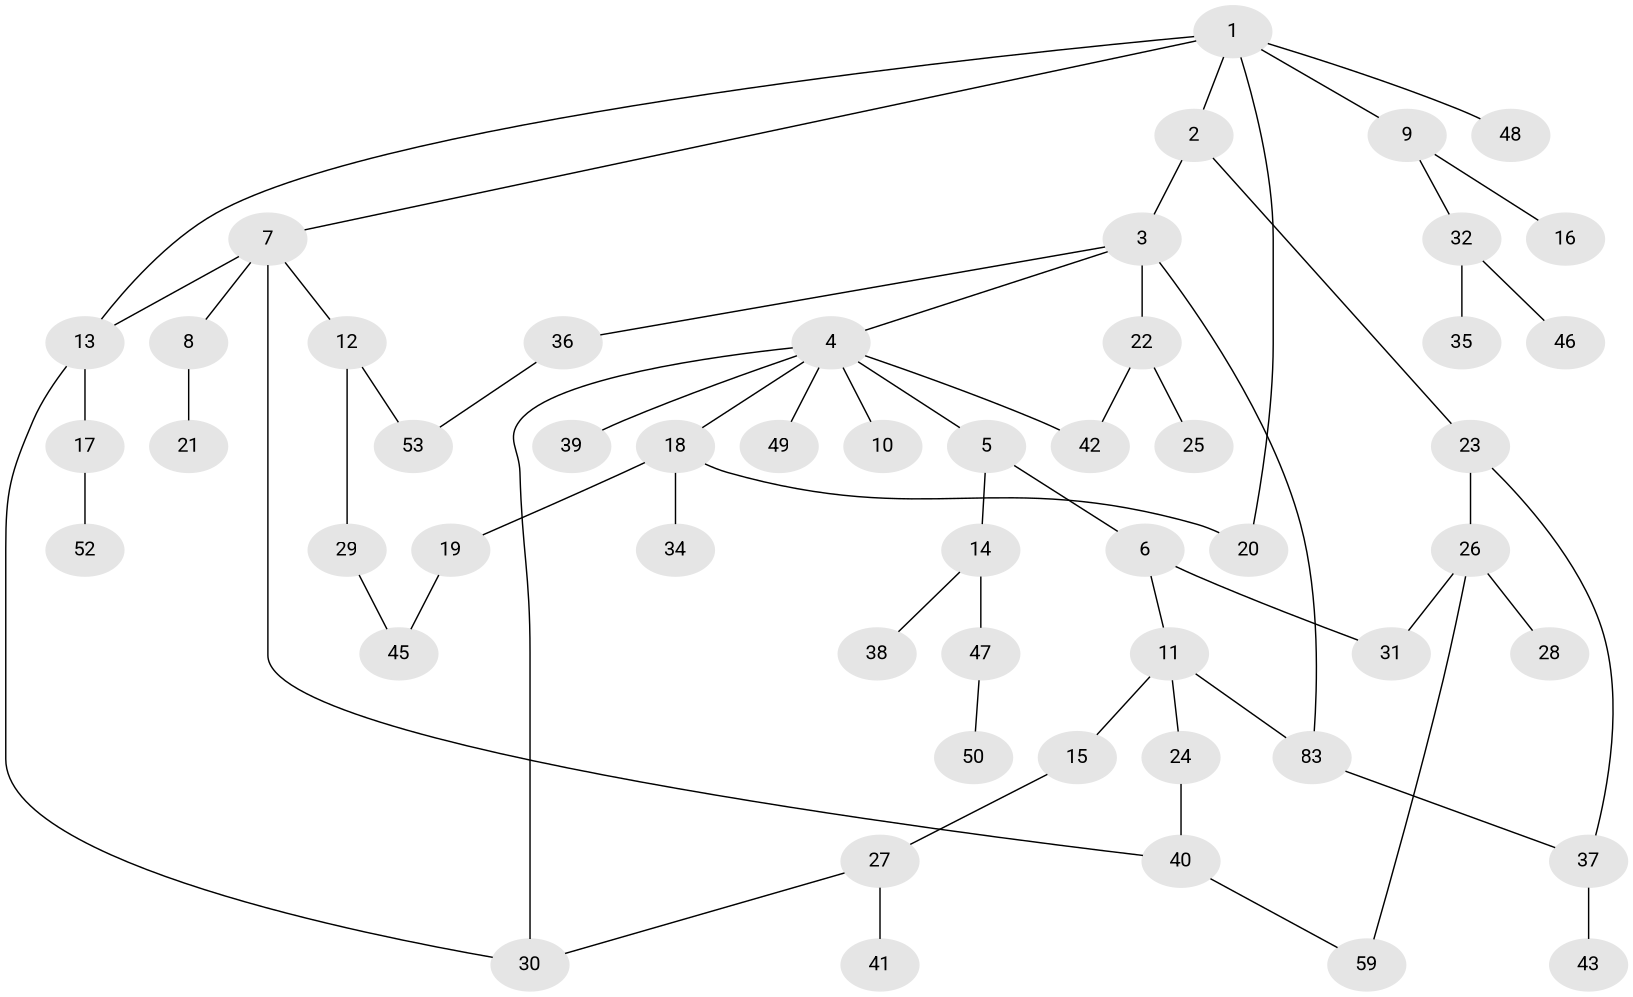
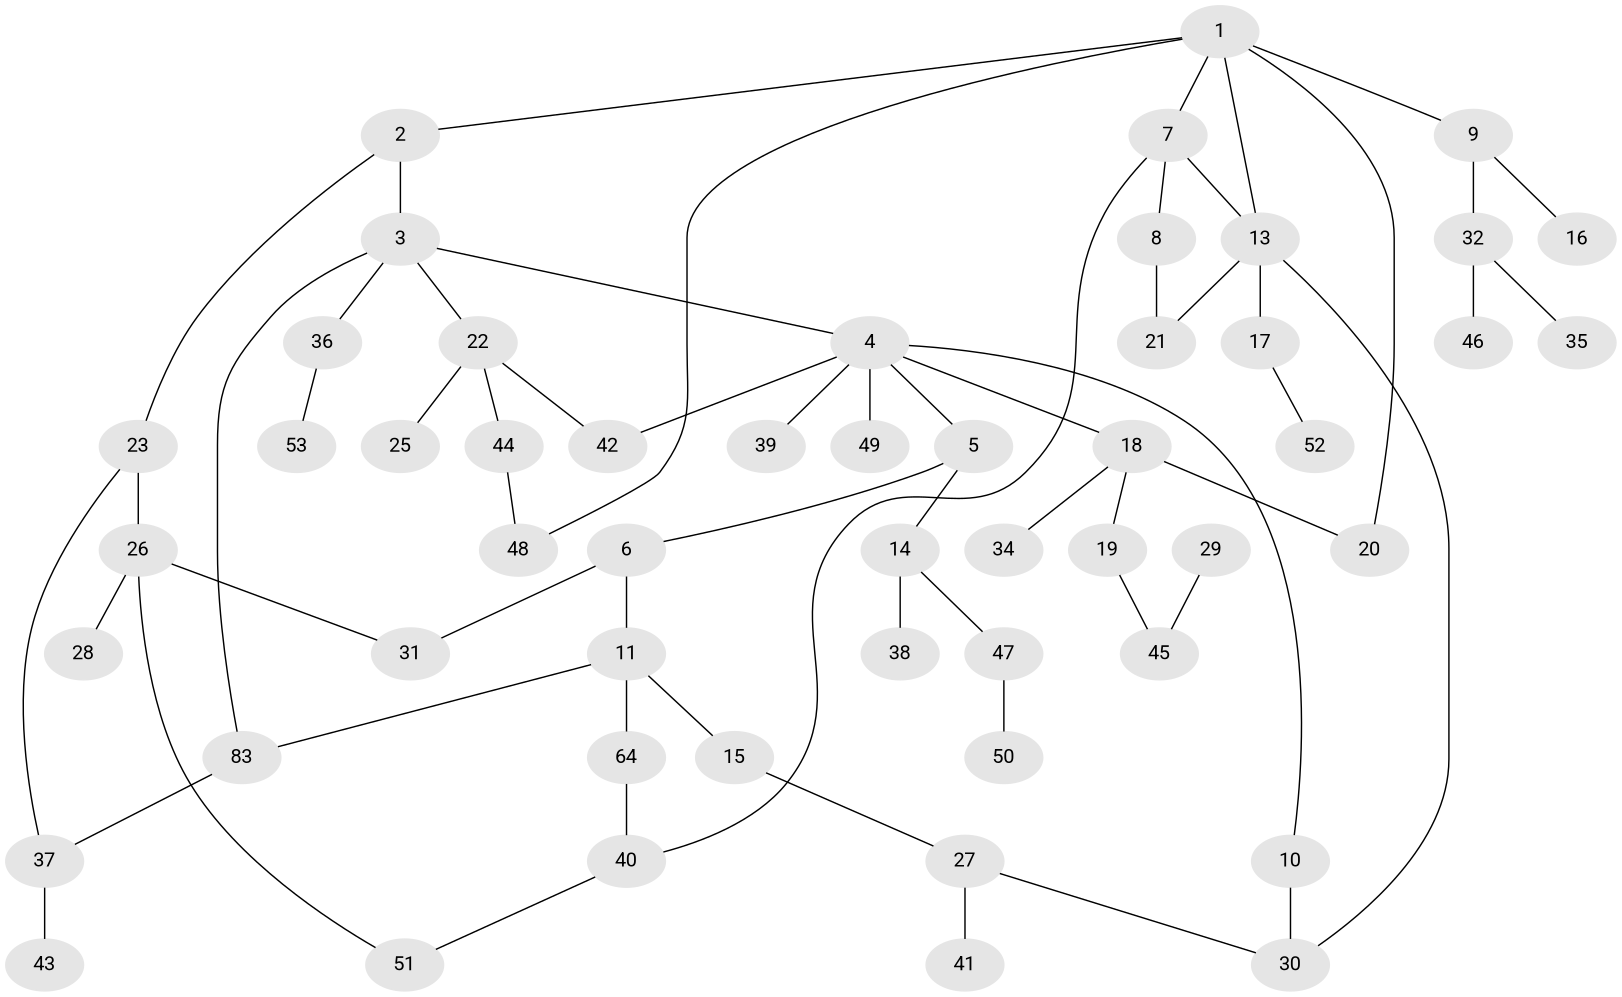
edge "13" -- "21": added
node "12": removed
node "44": added
edge "4" -- "30": now "10" -- "30"
node "24": label "24" -> "64"
node "59": label "59" -> "51"
